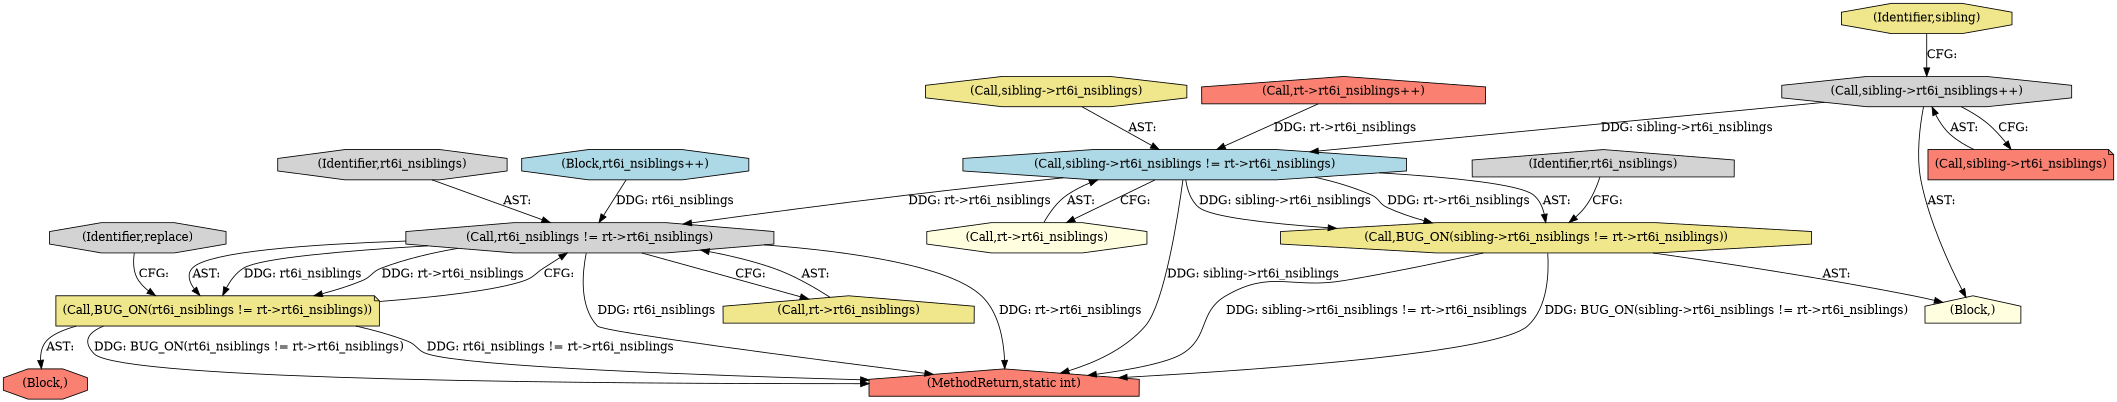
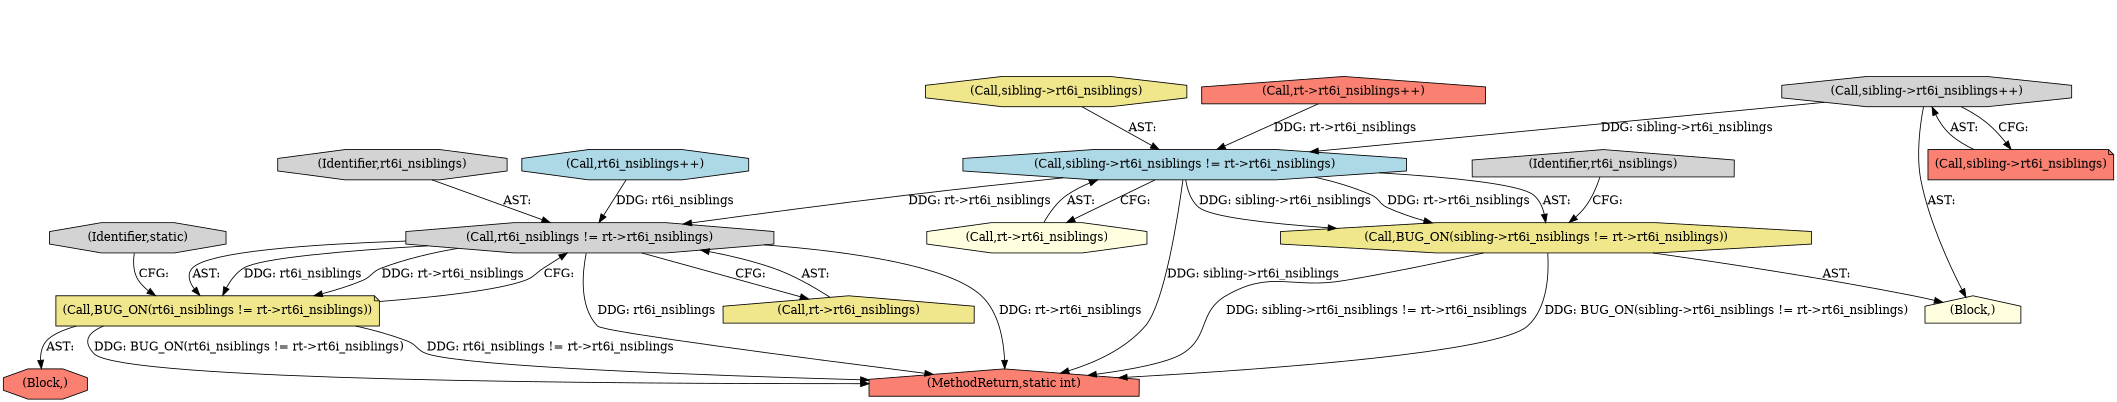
node "(Identifier,sibling)": removed
node "(Block,rt6i_nsiblings++)": label "(Block,rt6i_nsiblings++)" -> "(Call,rt6i_nsiblings++)"
node "(Identifier,replace)": label "(Identifier,replace)" -> "(Identifier,static)"
